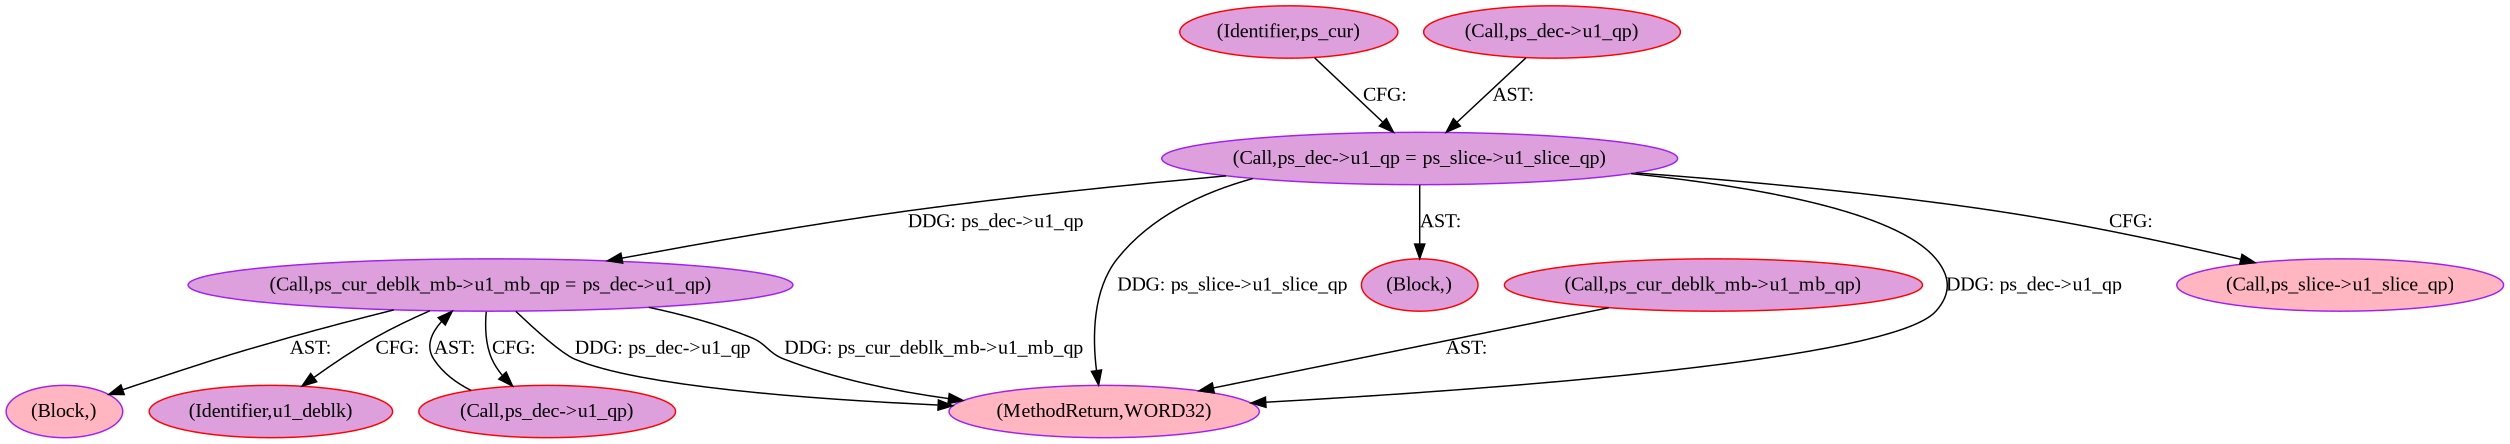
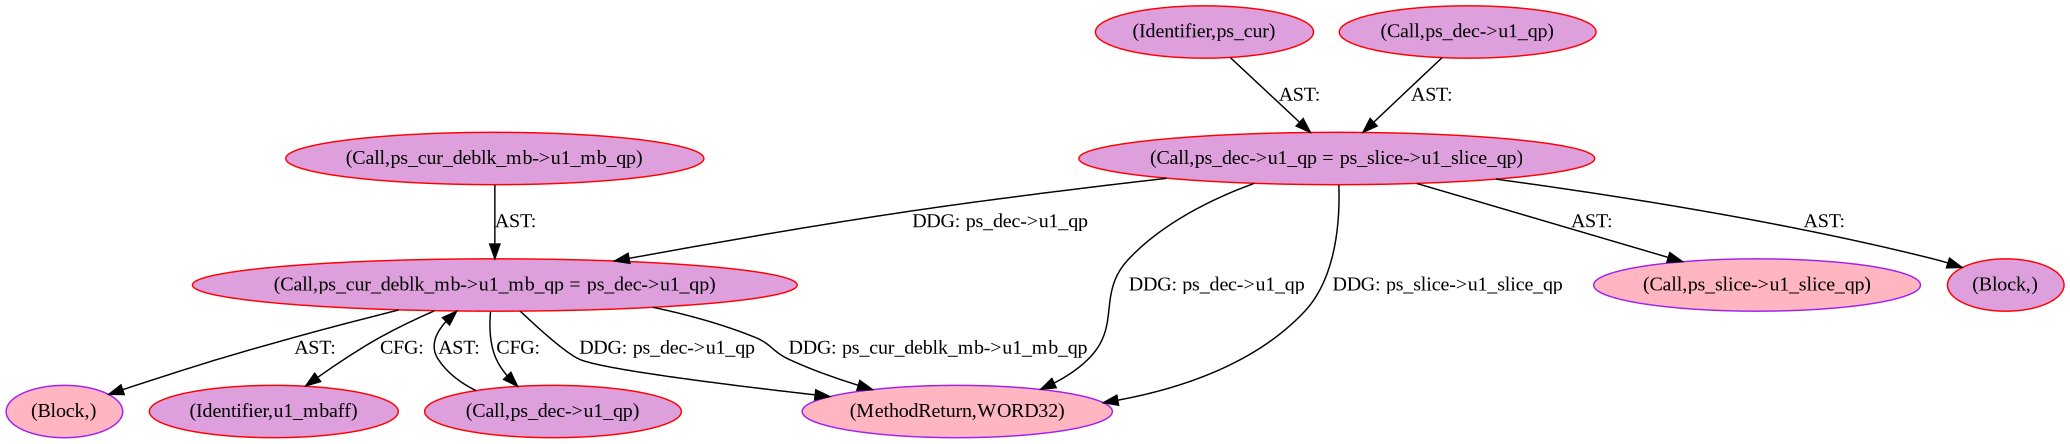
edge "(Identifier,ps_cur)" -> "(Call,ps_dec->u1_qp = ps_slice->u1_slice_qp)": label "CFG: " -> "AST: "
node "(Call,ps_dec->u1_qp = ps_slice->u1_slice_qp)": color purple -> red
edge "(Call,ps_dec->u1_qp = ps_slice->u1_slice_qp)" -> "(Call,ps_slice->u1_slice_qp)": label "CFG: " -> "AST: "
node "(Call,ps_cur_deblk_mb->u1_mb_qp = ps_dec->u1_qp)": color purple -> red
edge "(Call,ps_cur_deblk_mb->u1_mb_qp)" -> "(MethodReturn,WORD32)": now "(Call,ps_cur_deblk_mb->u1_mb_qp)" -> "(Call,ps_cur_deblk_mb->u1_mb_qp = ps_dec->u1_qp)"
node "(Identifier,u1_deblk)": label "(Identifier,u1_deblk)" -> "(Identifier,u1_mbaff)"
